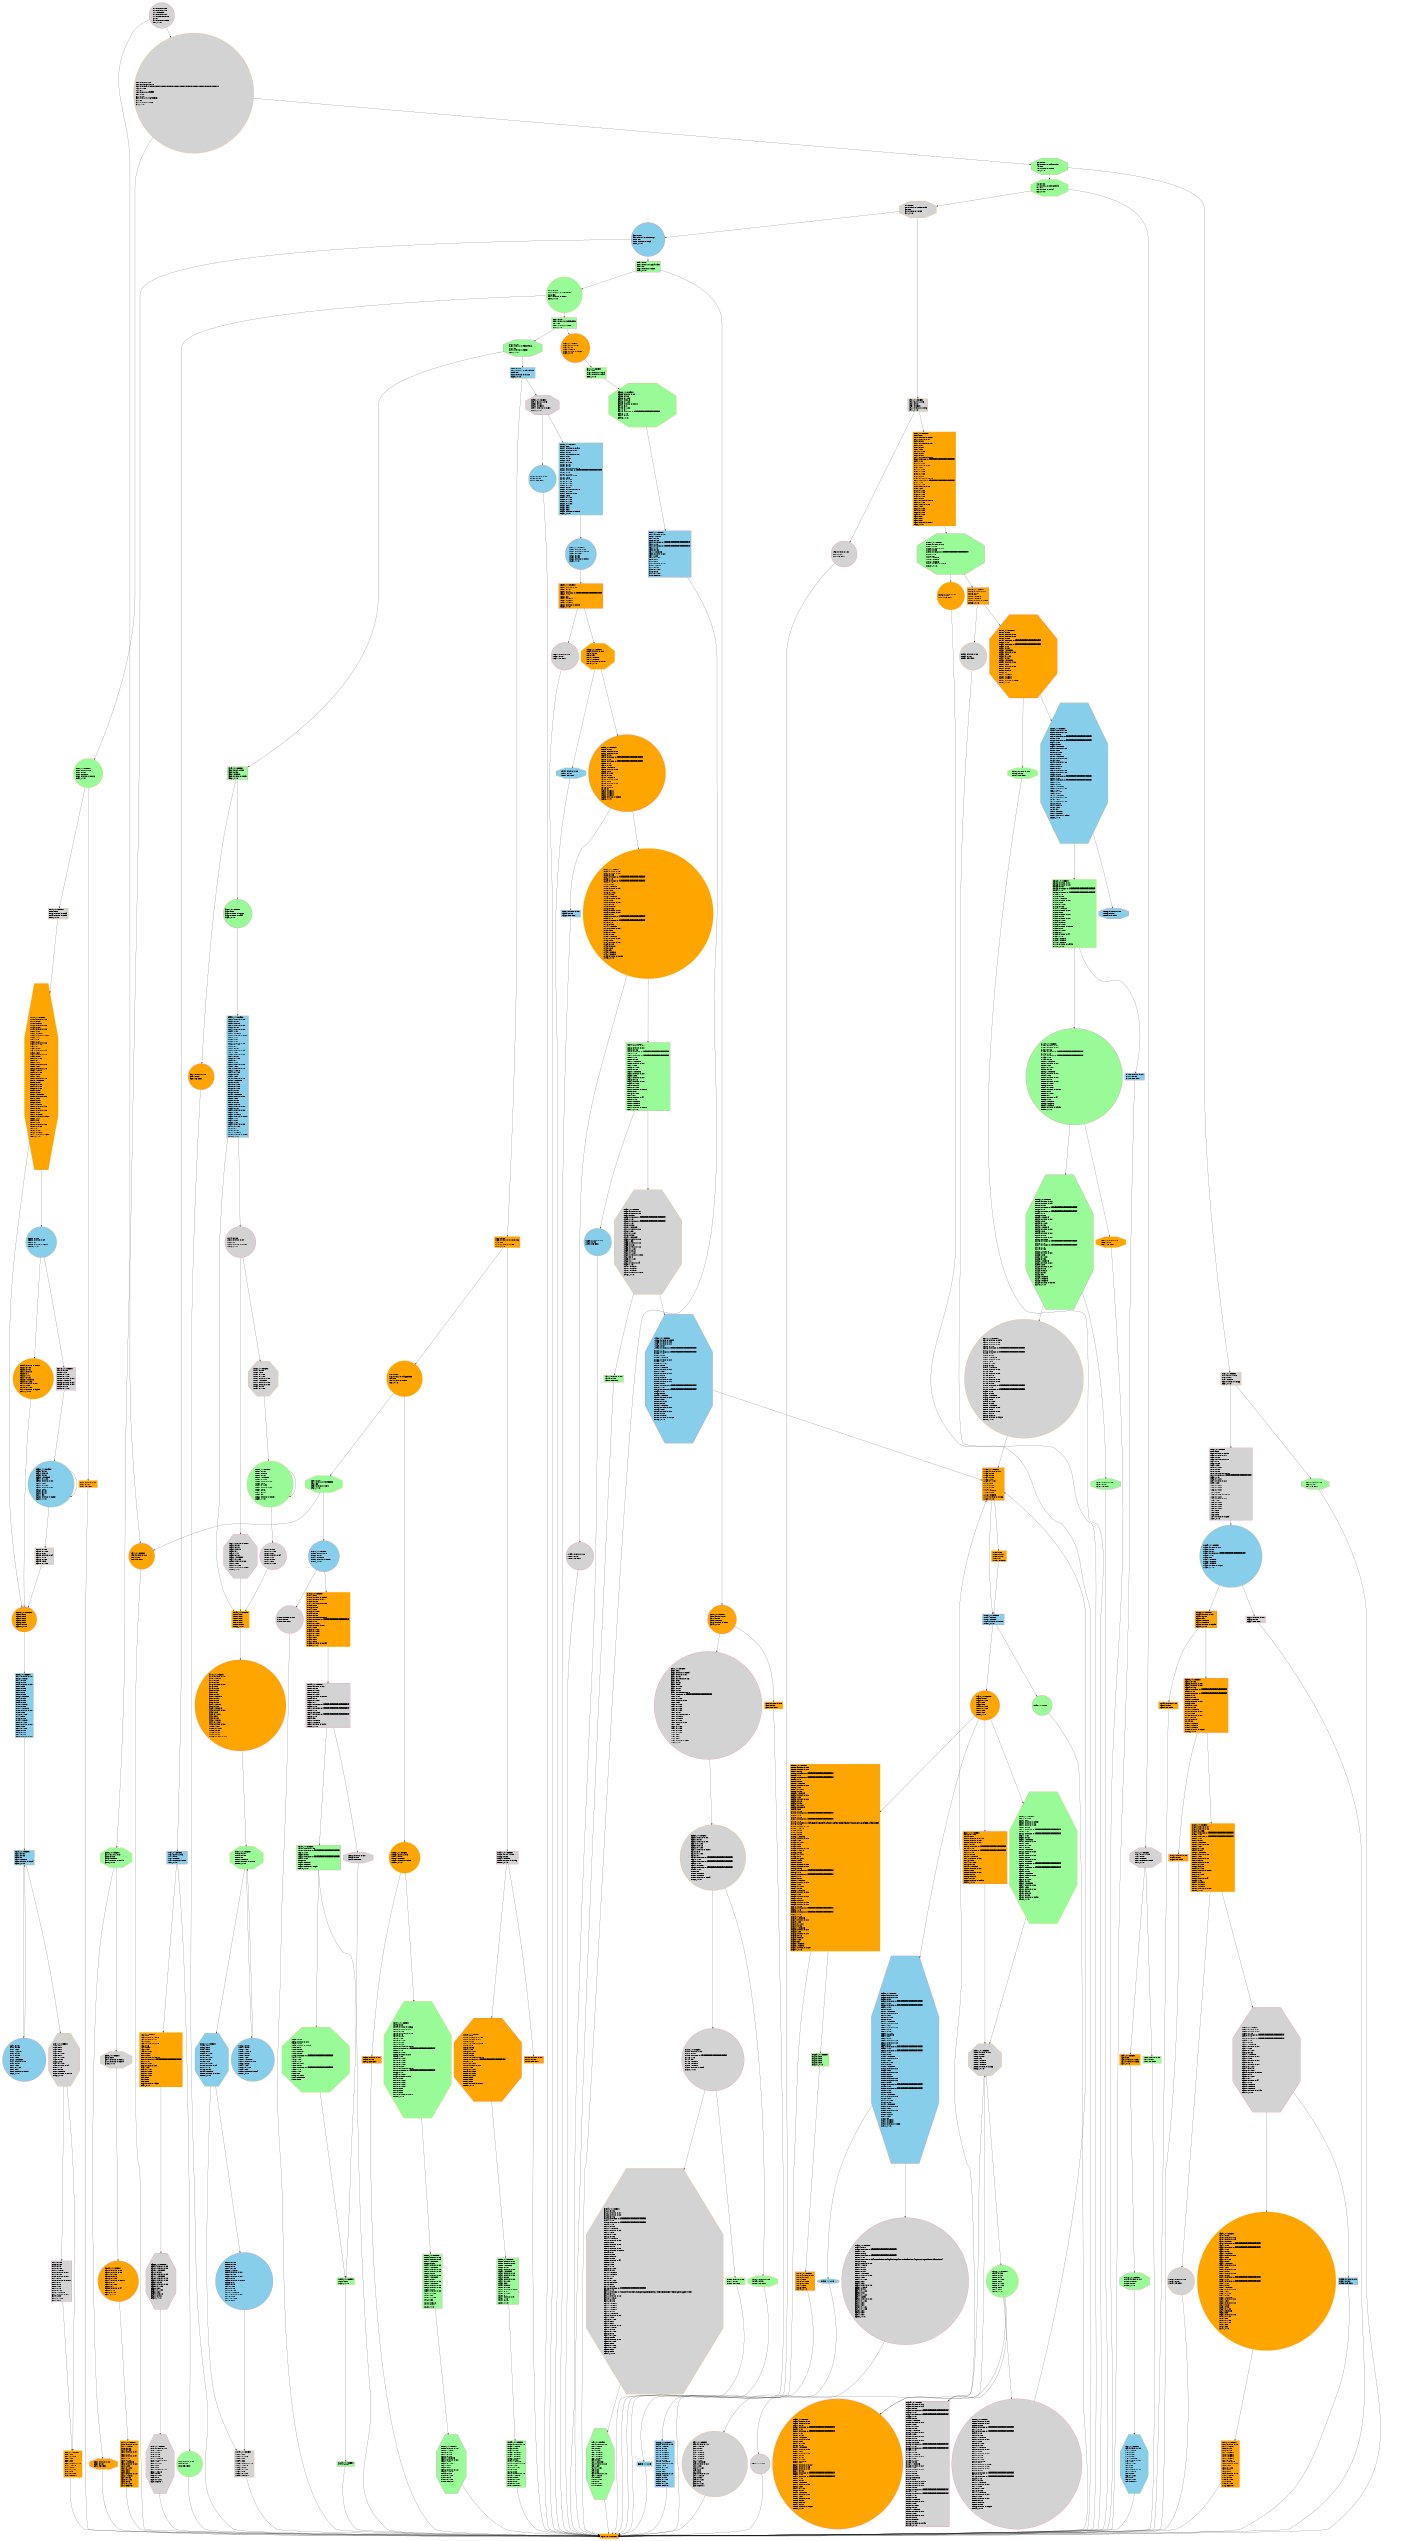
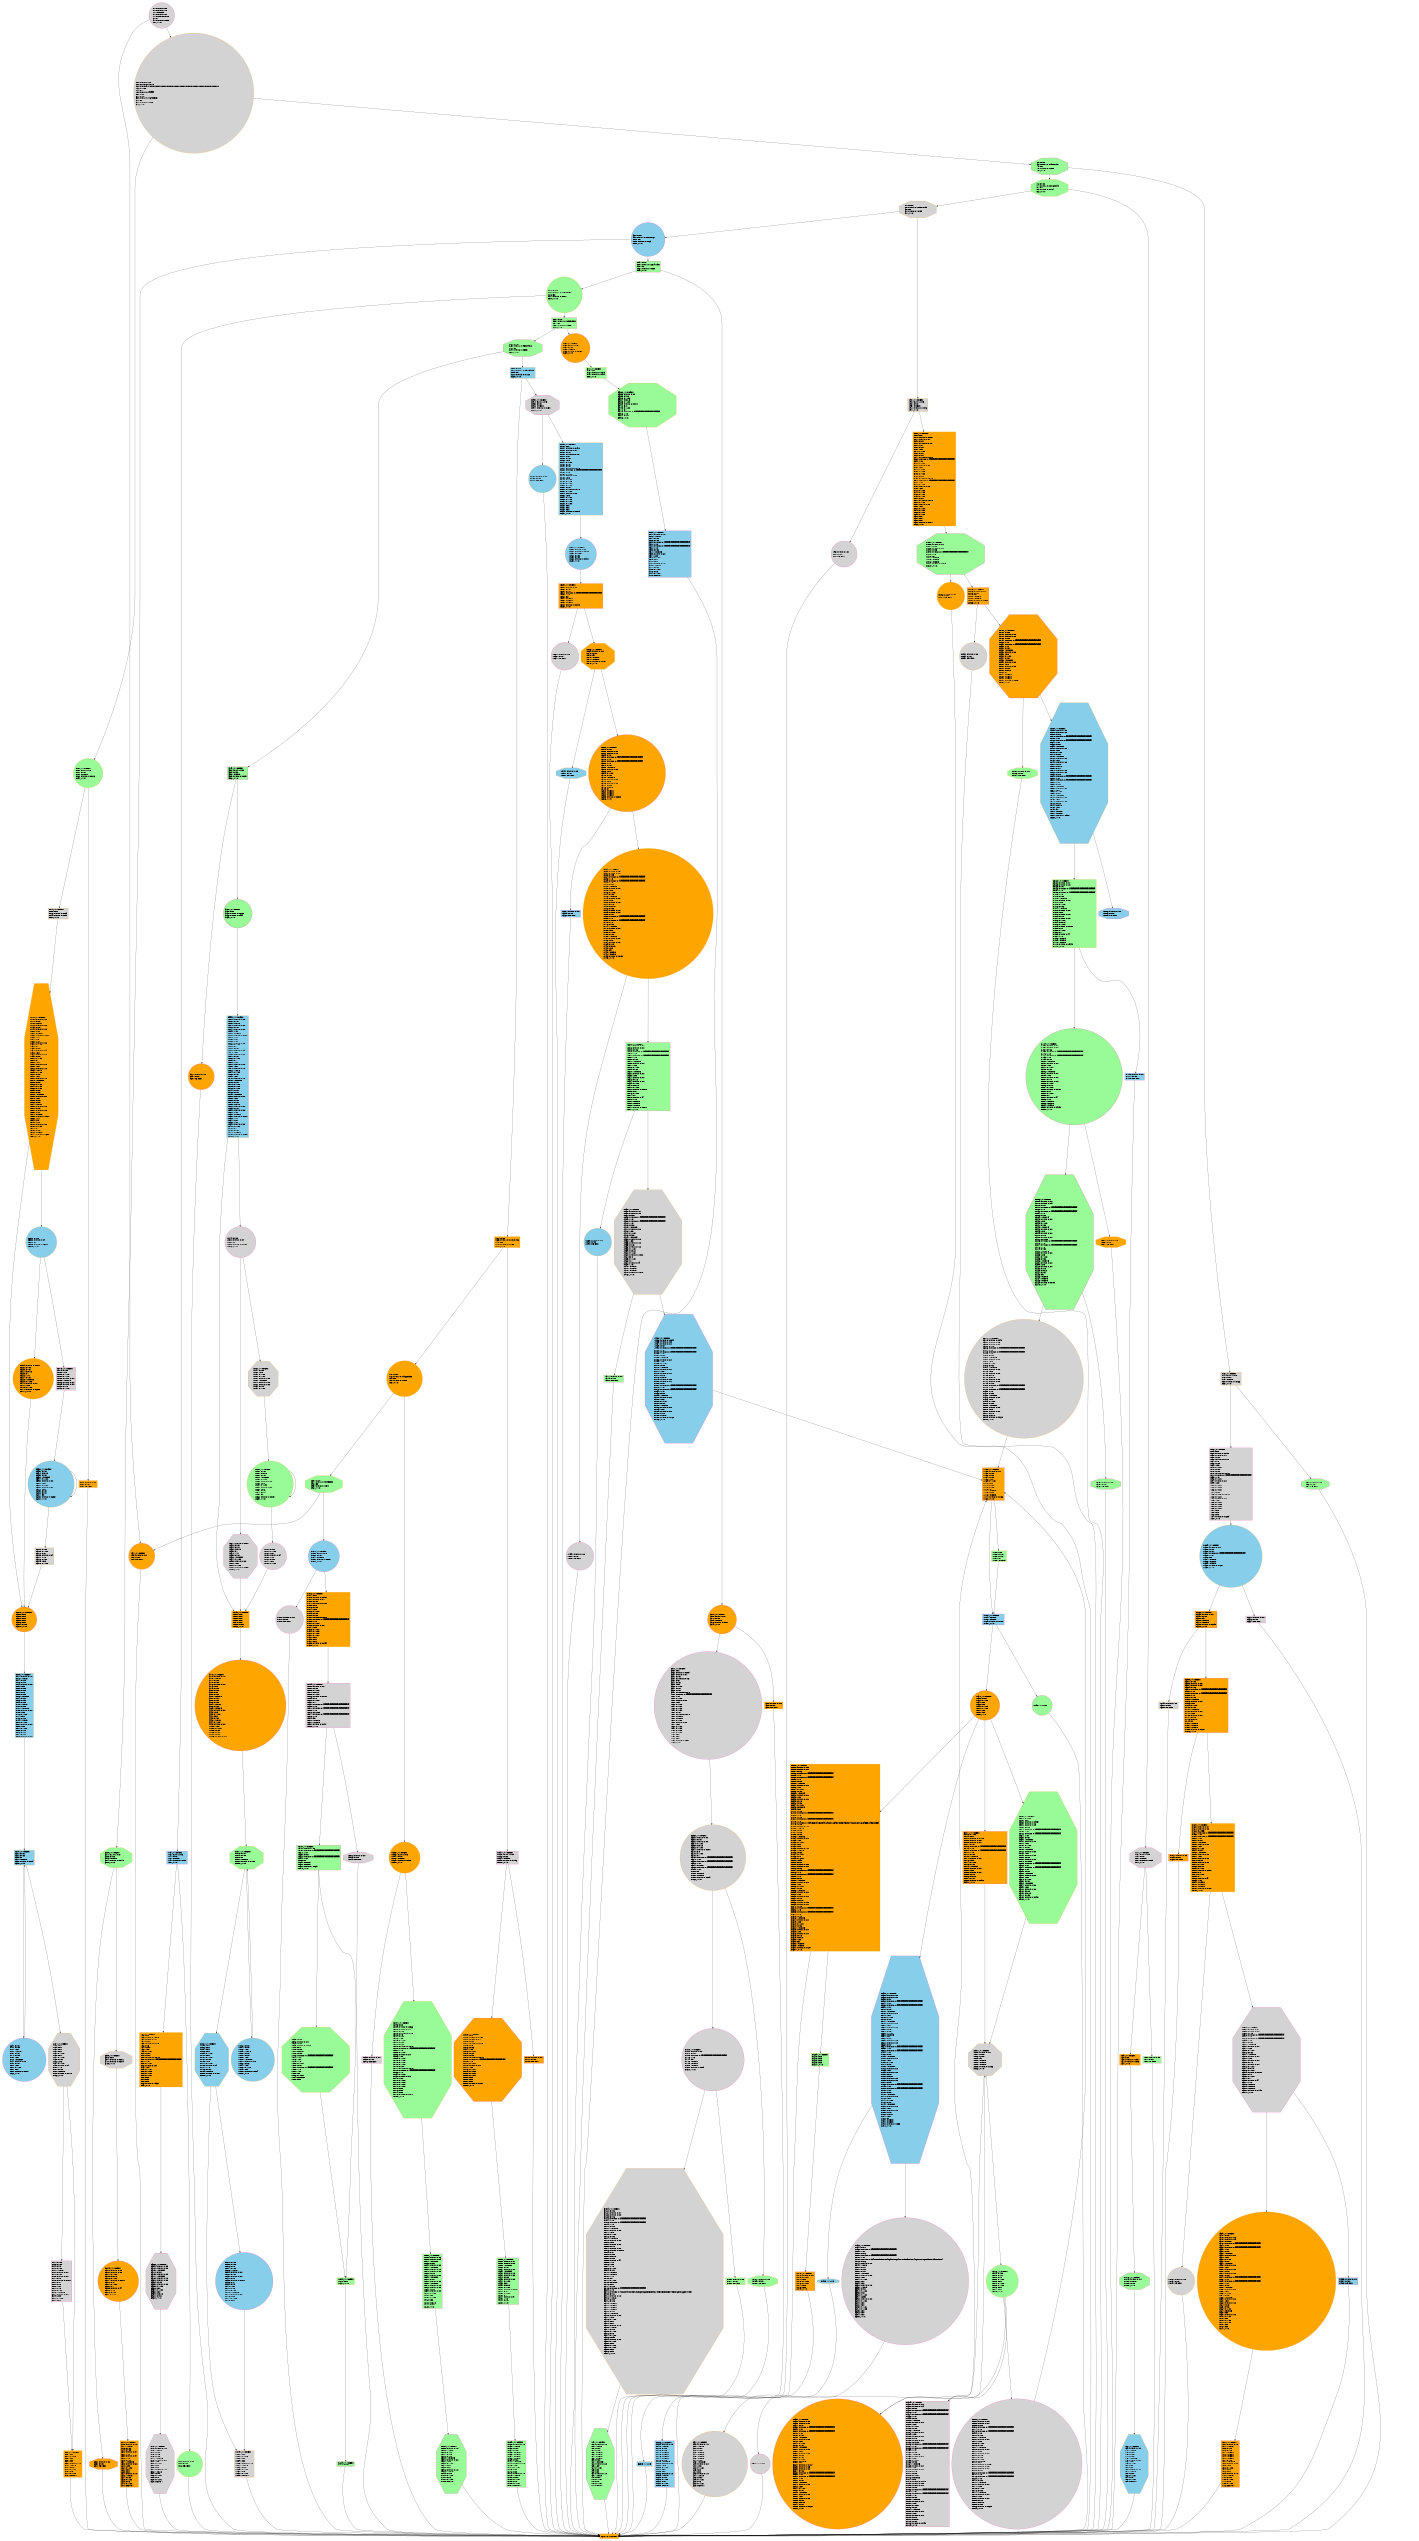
node "4481: POP 4482: DUP3 4483: DUP2 4484: LT 4485: ISZERO": fillcolor orange -> palegreen
node "1679: PUSH1 0x00 1681: DUP1 1682: REVERT": fillcolor orange -> lightgrey
node "1293: PUSH1 0x00 1295: DUP1 1296: REVERT": fillcolor orange -> lightgrey
